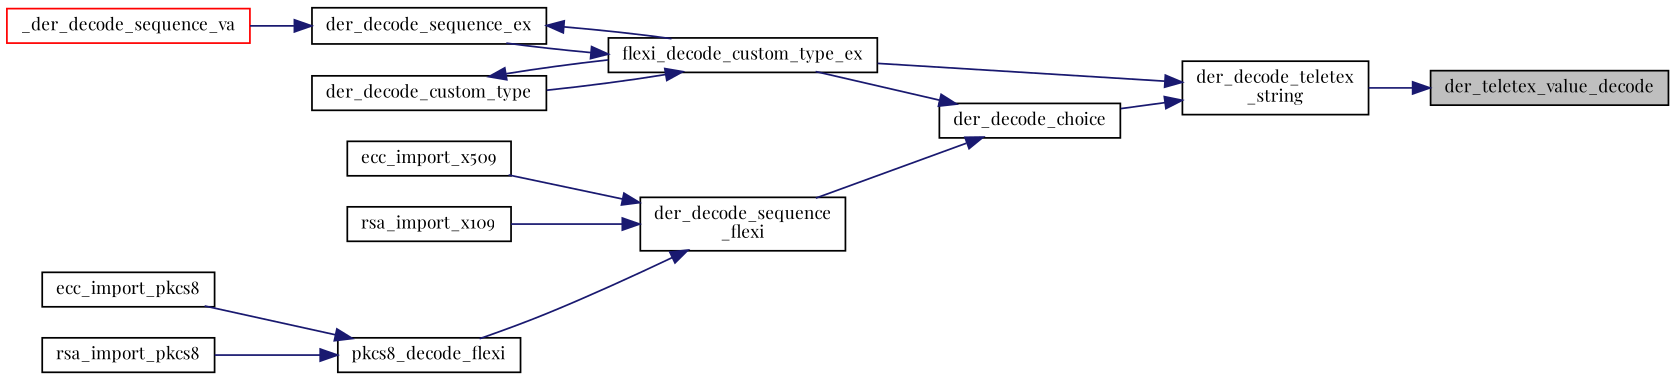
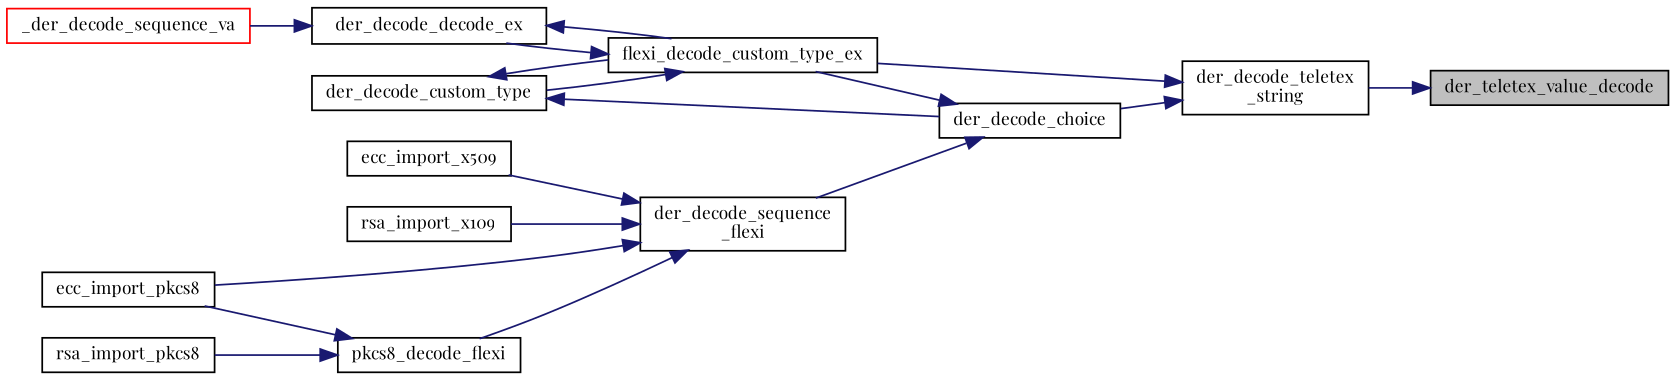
node "der_decode_sequence_ex": label "der_decode_sequence_ex" -> "der_decode_decode_ex"
edge "der_decode_choice" -> "der_decode_custom_type": added
edge "ecc_import_pkcs8" -> "der_decode_sequence _flexi": added
